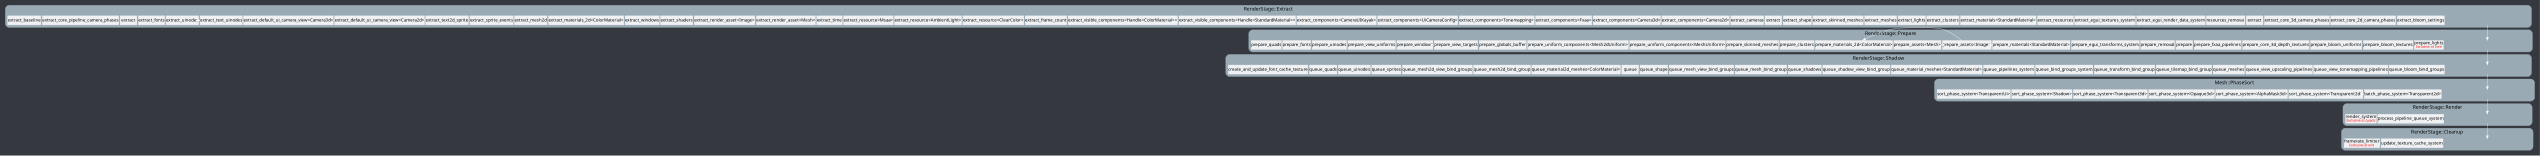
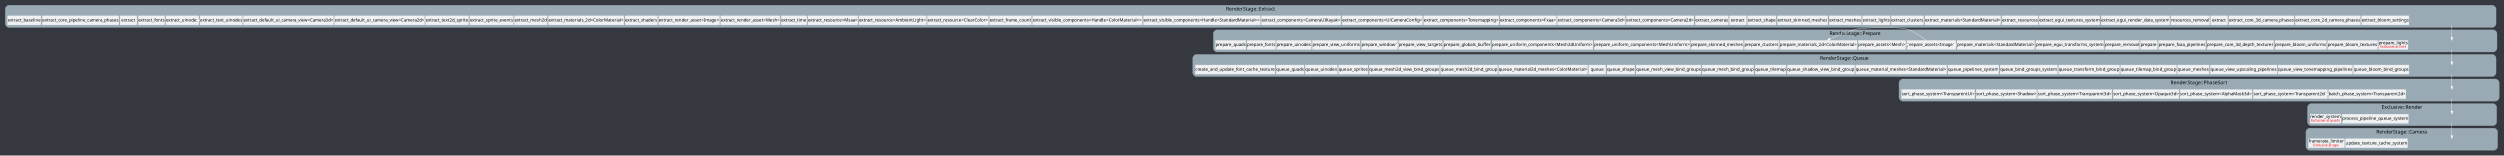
node "extract_windows": removed
cluster "RenderStage::Shadow": label "RenderStage::Shadow" -> "RenderStage::Queue"
node "queue_shadows": label "queue_shadows" -> "queue_tilemap"
cluster "Mesh::PhaseSort": label "Mesh::PhaseSort" -> "RenderStage::PhaseSort"
cluster "RenderStage::Render": label "RenderStage::Render" -> "Exclusive::Render"
cluster "RenderStage::Cleanup": label "RenderStage::Cleanup" -> "RenderStage::Camera"
node "framerate_limiter": text "Exclusive at end" -> "Exclusive at egui"
